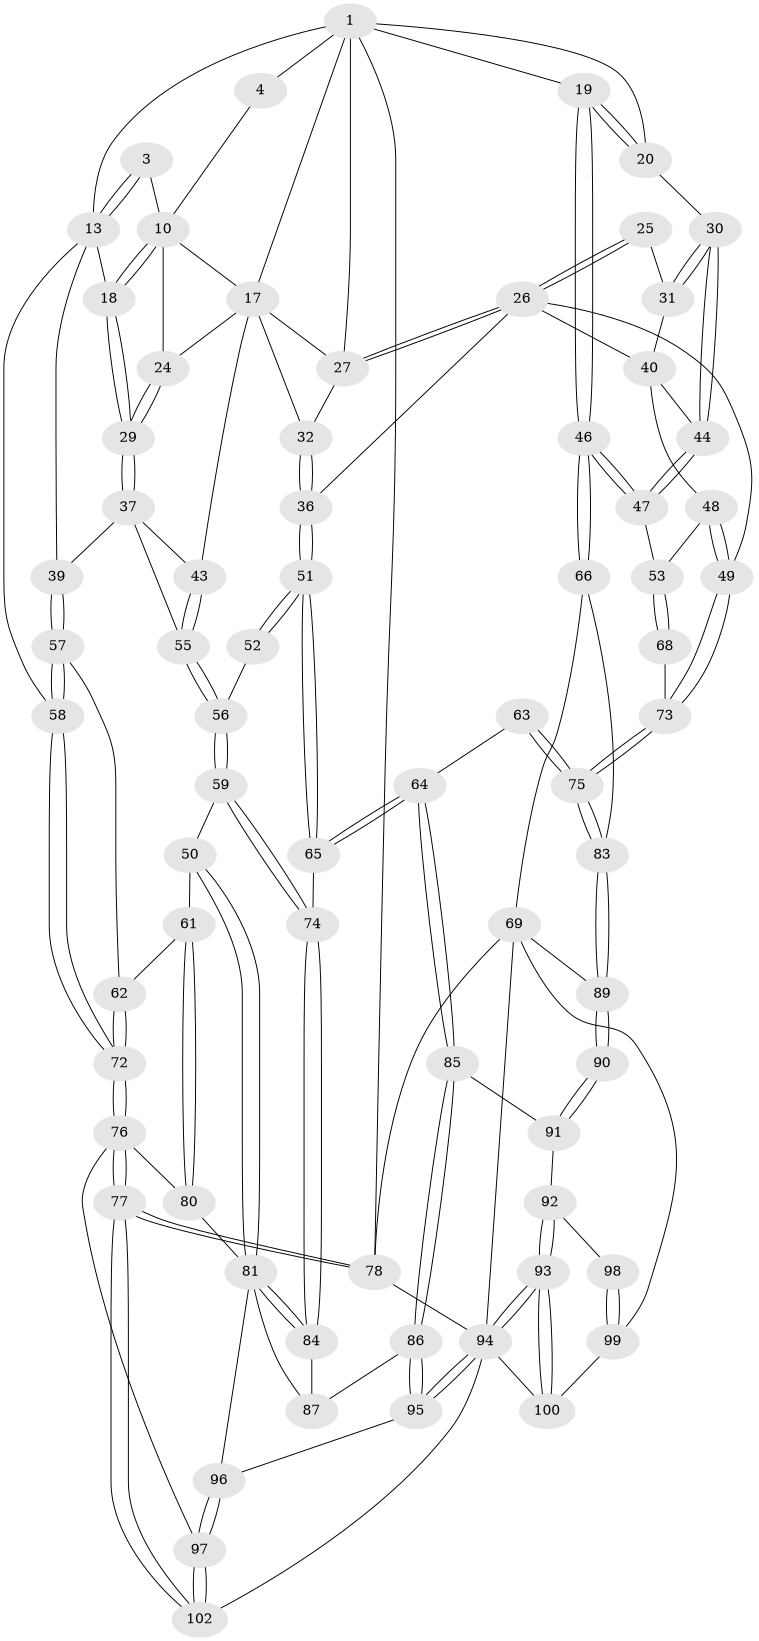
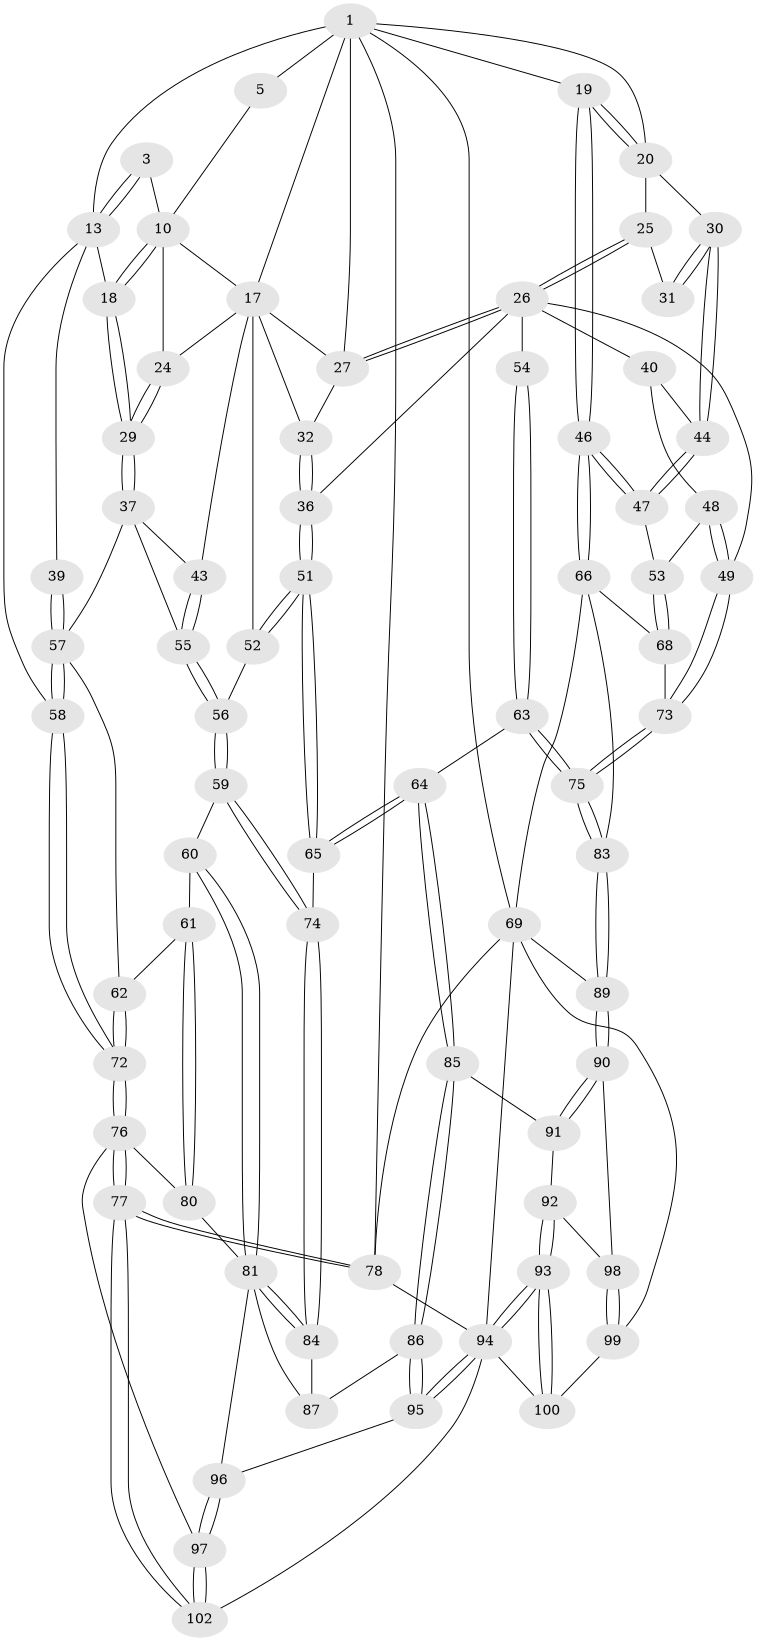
node "4": label "4" -> "5"
edge "20" -- "25": added
edge "31" -- "40": removed
node "54": added
edge "1" -- "69": added
edge "17" -- "52": added
edge "37" -- "39": now "37" -- "57"
edge "66" -- "68": added
node "50": label "50" -> "60"
edge "90" -- "98": added
